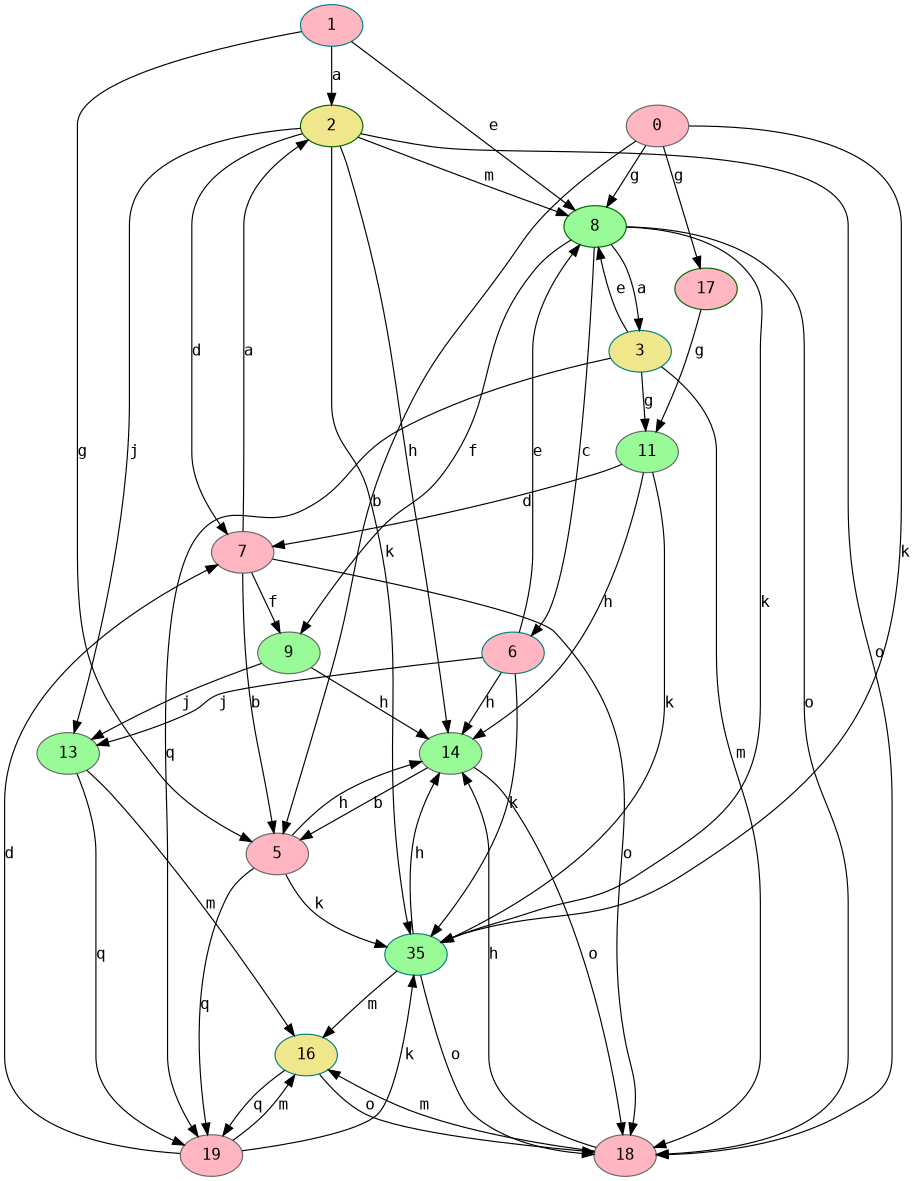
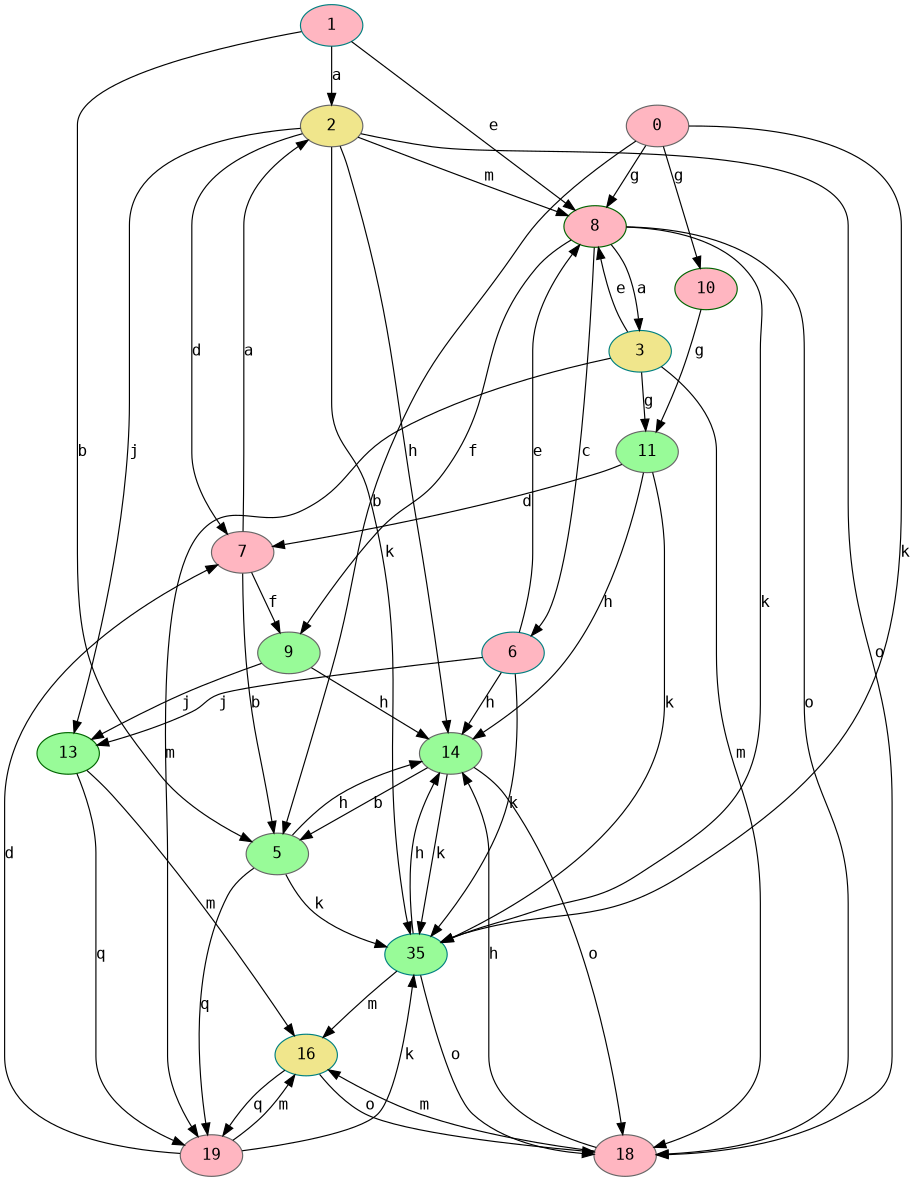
node "2": color darkgreen -> gray40
node "8": fillcolor palegreen -> lightpink
node "17": label "17" -> "10"
edge "1" -> "5": label "g" -> "b"
edge "7" -> "18": removed, label "o"
node "13": color gray40 -> darkgreen
edge "3" -> "19": label "q" -> "m"
edge "14" -> "35": added, label "k"
node "5": fillcolor lightpink -> palegreen
